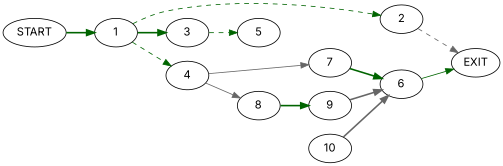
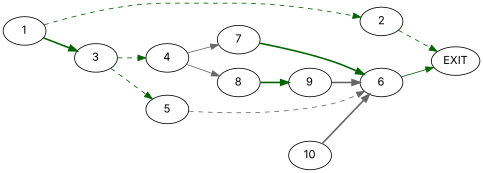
node "START": removed
edge "2" -> "EXIT": color gray40 -> darkgreen
edge "1" -> "4": now "3" -> "4"
edge "5" -> "6": added
